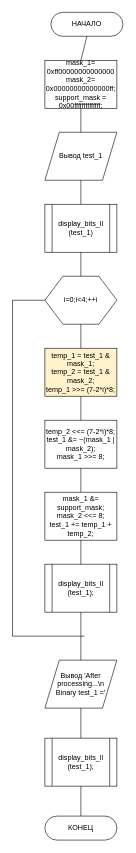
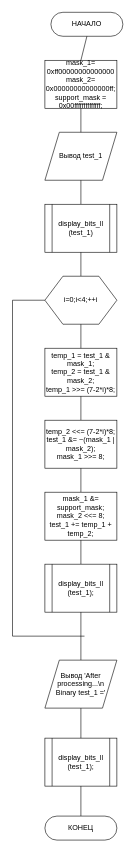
node "temp_1 = test_1 & mask_1; temp_2 = test_1 & mask_2; temp_1 >>= (7-2*i)*8;": fillcolor #fff2cc -> #ffffff
